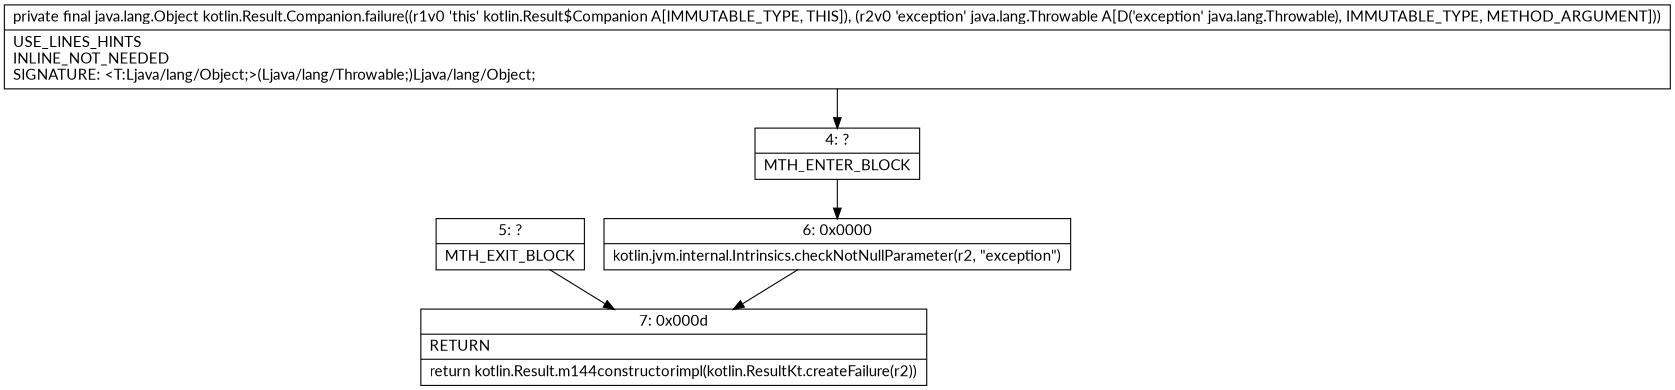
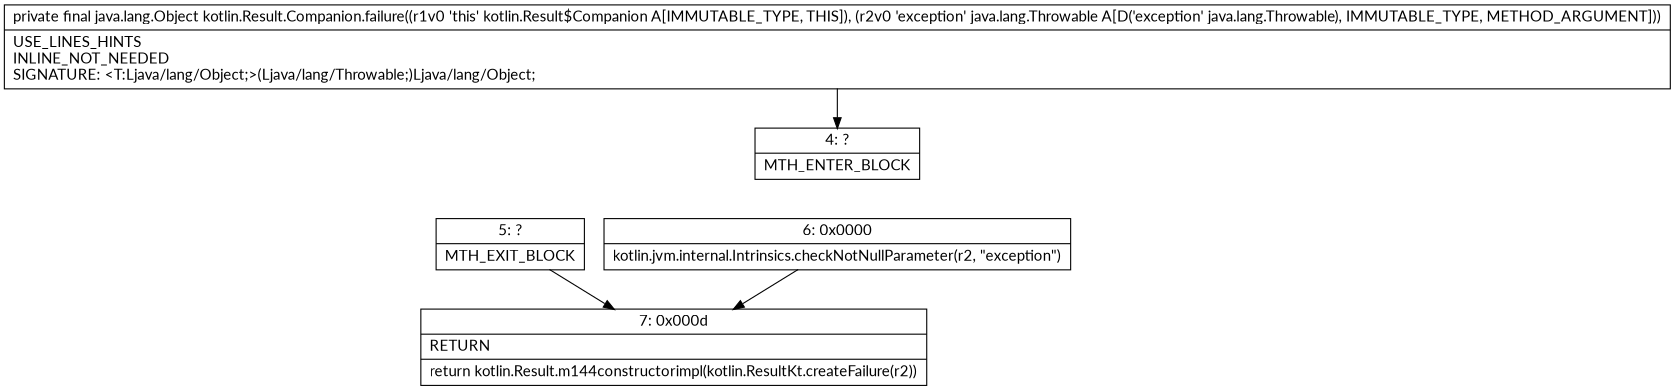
edge "4: ?" -> "6: 0x0000": removed
